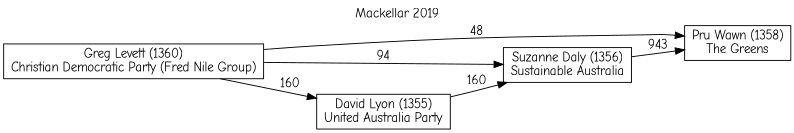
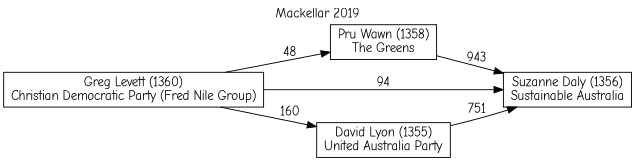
edge "Suzanne Daly (1356) Sustainable Australia" -> "Pru Wawn (1358) The Greens": reversed
edge "David Lyon (1355) United Australia Party" -> "Suzanne Daly (1356) Sustainable Australia": label "160" -> "751"
